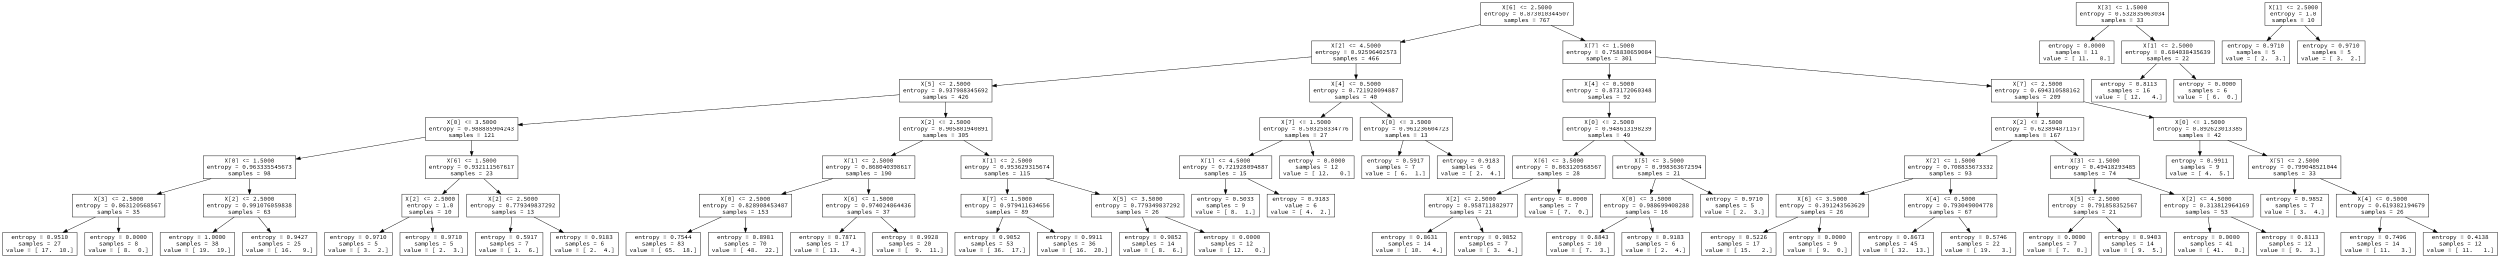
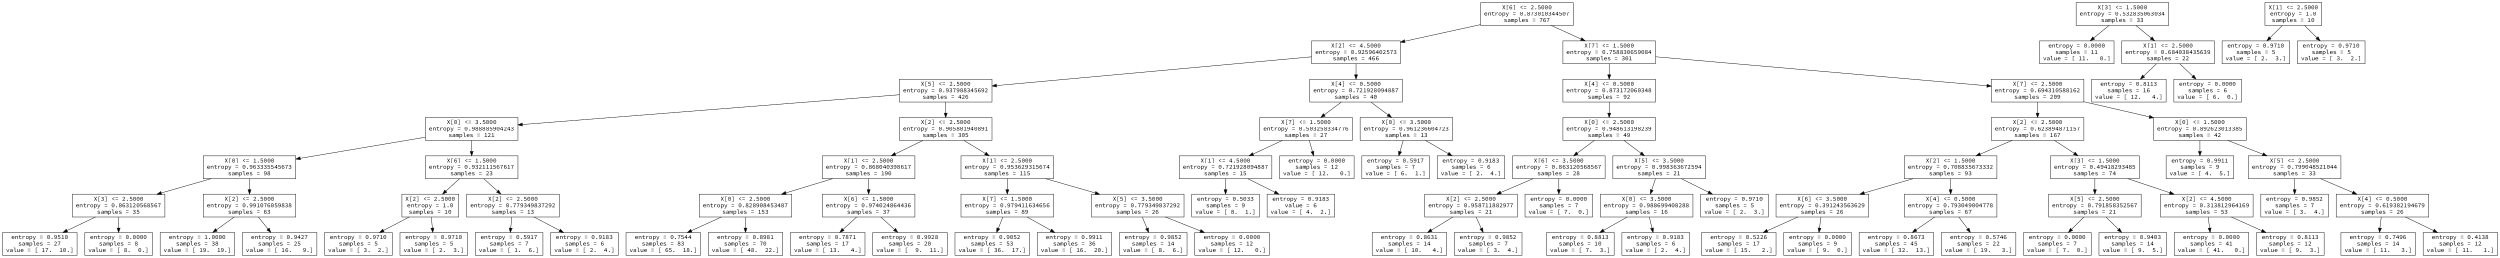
node "entropy = 0.8843 samples = 10 value = [ 7.  3.]": label "entropy = 0.8843 samples = 10 value = [ 7.  3.]" -> "entropy = 0.8813 samples = 10 value = [ 7.  3.]"
